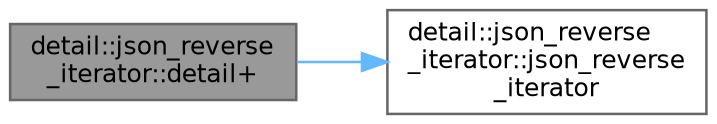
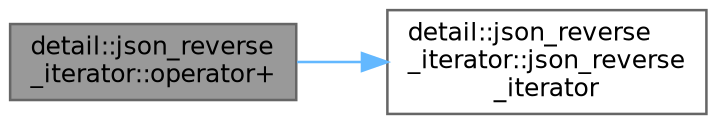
node "detail::json_reverse _iterator::detail+": label "detail::json_reverse _iterator::detail+" -> "detail::json_reverse _iterator::operator+"
